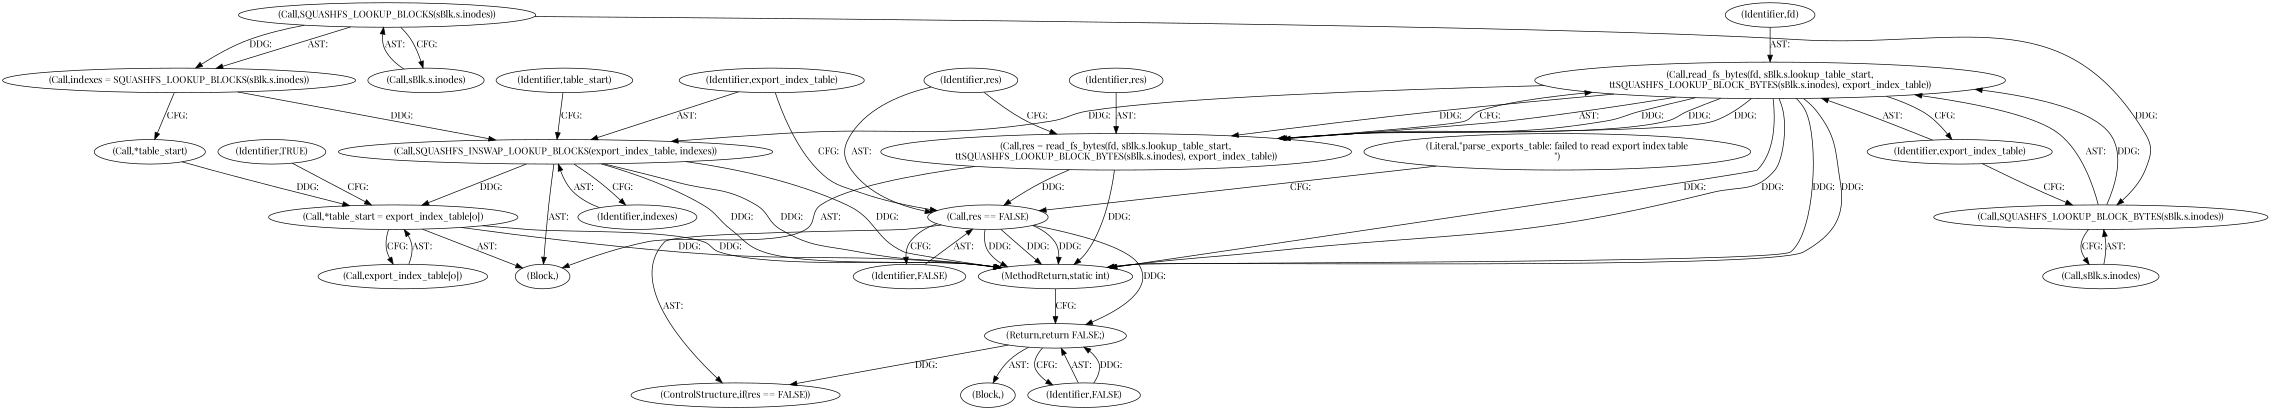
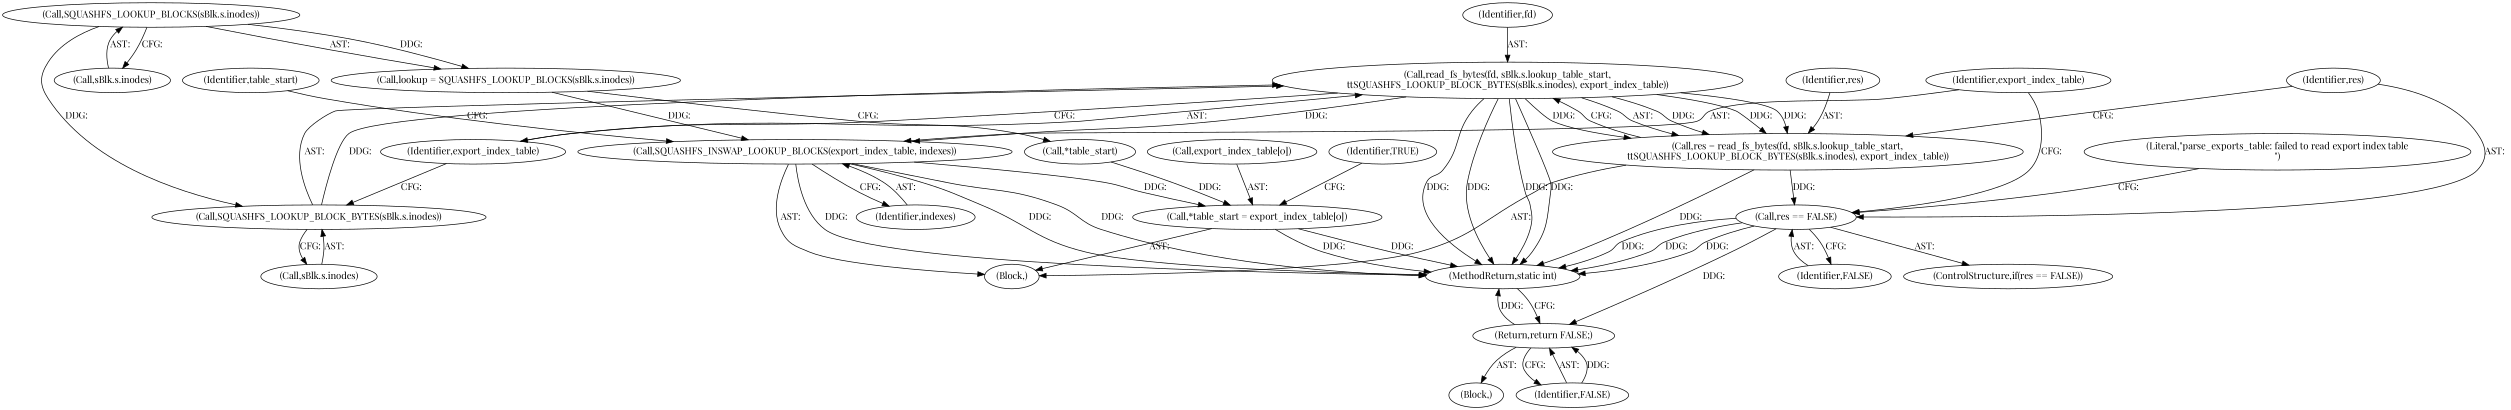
node "(Call,indexes = SQUASHFS_LOOKUP_BLOCKS(sBlk.s.inodes))": label "(Call,indexes = SQUASHFS_LOOKUP_BLOCKS(sBlk.s.inodes))" -> "(Call,lookup = SQUASHFS_LOOKUP_BLOCKS(sBlk.s.inodes))"
edge "(Call,*table_start = export_index_table[0])" -> "(Call,export_index_table[0])": removed, label "CFG:"
edge "(Return,return FALSE;)" -> "(ControlStructure,if(res == FALSE))": now "(Return,return FALSE;)" -> "(MethodReturn,static int)"
